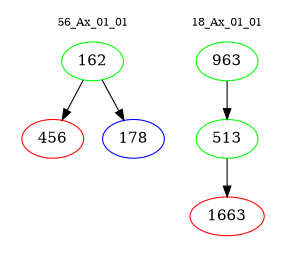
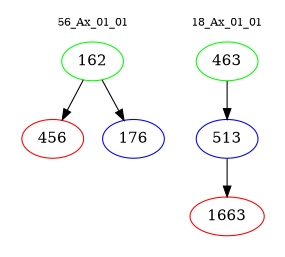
node "963": label "963" -> "463"
node "178": label "178" -> "176"
node "513": color green -> blue
